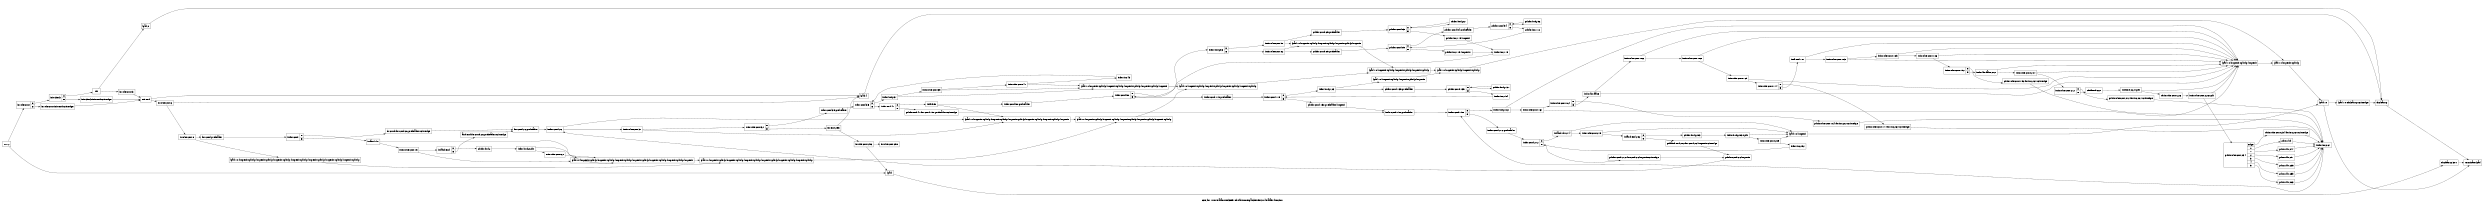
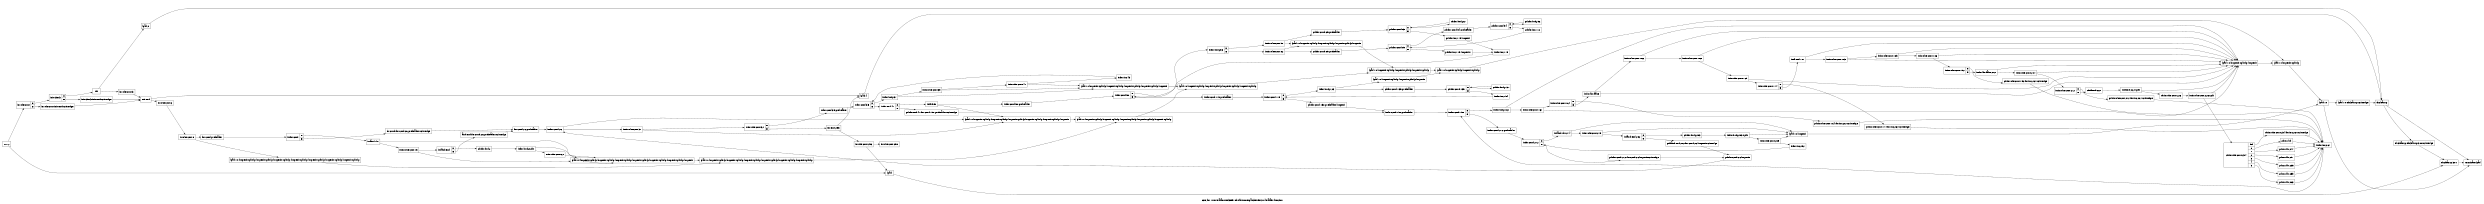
edge "invoke.cont.6" -> "lpad.4": removed
node "ehcleanup.ehcleanup.300_crit_edge": added
node "pd_invoke.cont.234": text "edge" -> "def"
